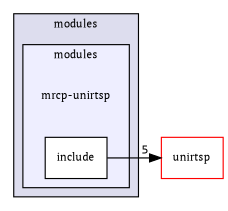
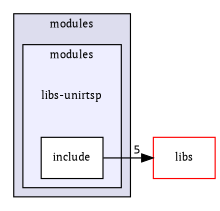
node "mrcp-unirtsp": label "mrcp-unirtsp" -> "libs-unirtsp"
node "unirtsp": label "unirtsp" -> "libs"
